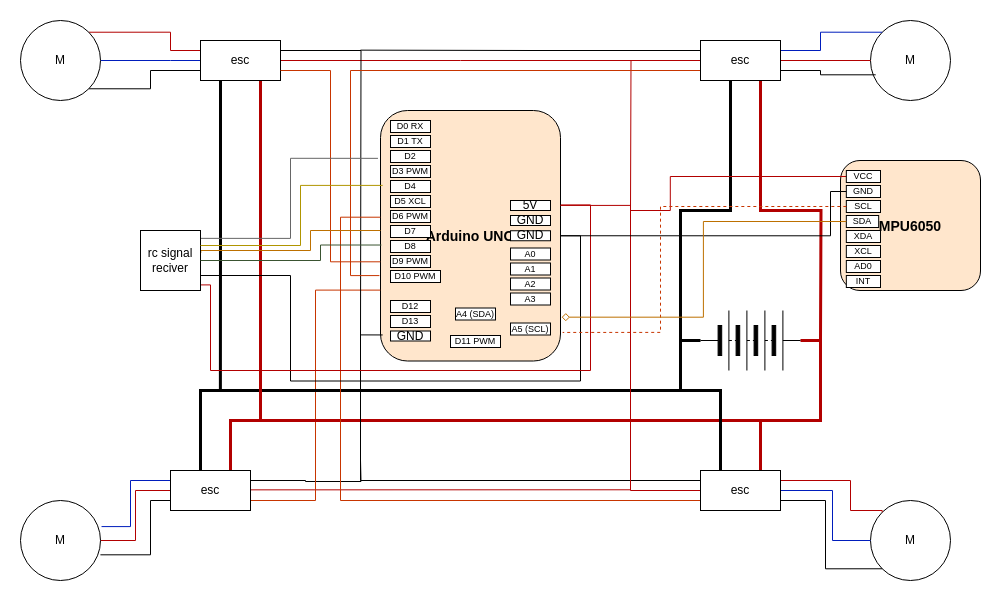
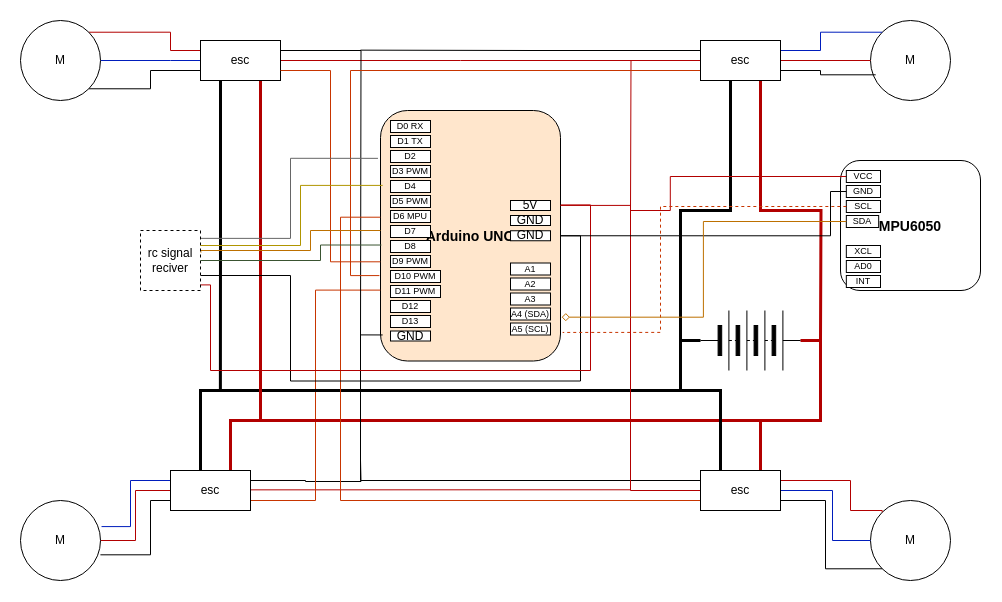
node "D5 XCL": label "D5 XCL" -> "D5 PWM"
node "D6 PWM": label "D6 PWM" -> "D6 MPU"
node "MPU6050": fillcolor #ffe6cc -> #ffffff
node "XDA": removed
node "A0": removed
node "rc signal reciver": style solid -> dashed
node "A4 (SDA)": moved (476, 314) -> (531, 314)
node "D11 PWM": moved (476, 342) -> (416, 292)
